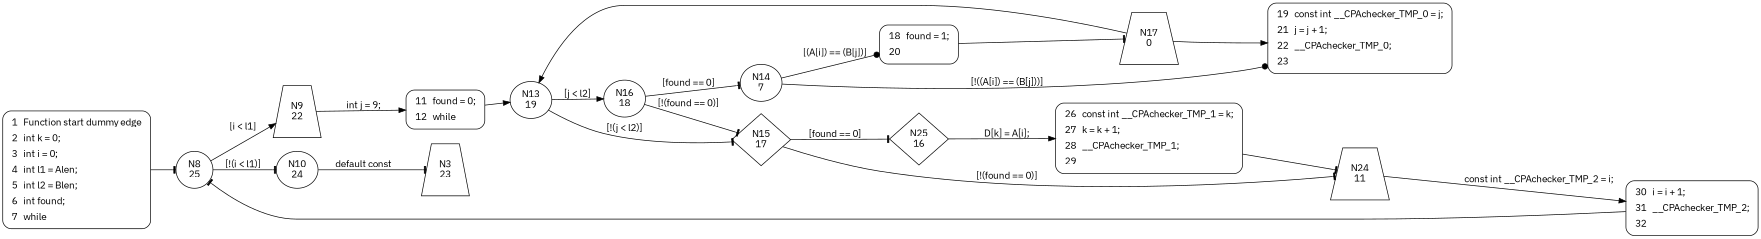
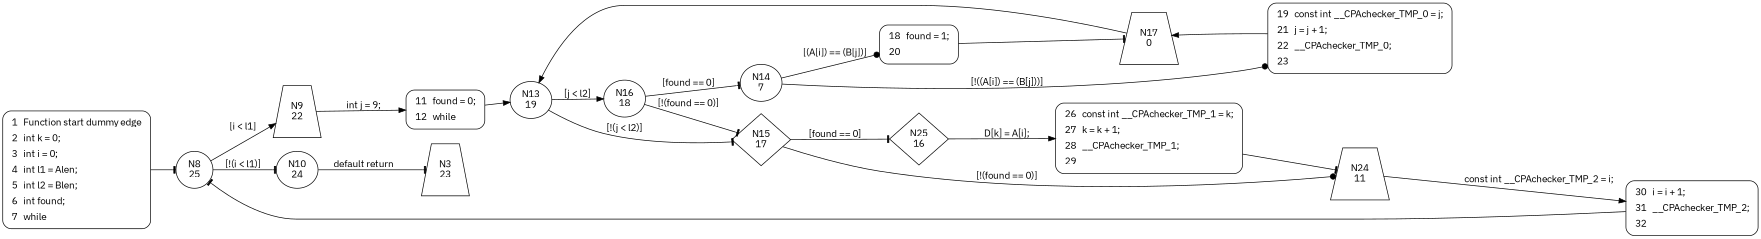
edge "N17 0" -> "19": reversed
edge "N10 24" -> "N3 23": label "default const" -> "default return"
edge "N15 17" -> "N24 11": arrowhead tee -> dot
